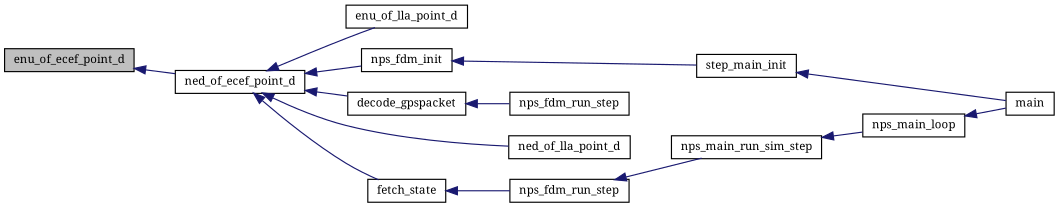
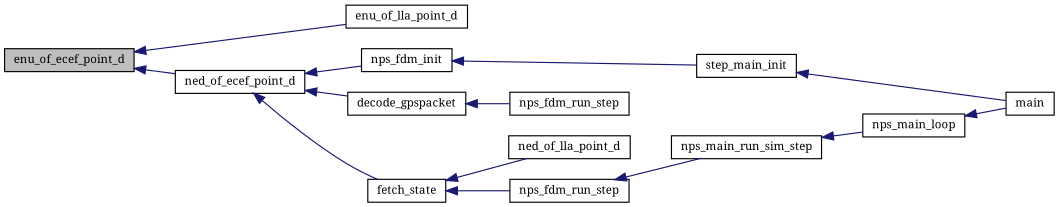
edge "enu_of_lla_point_d" -> "ned_of_ecef_point_d": now "enu_of_lla_point_d" -> "enu_of_ecef_point_d"
edge "ned_of_lla_point_d" -> "ned_of_ecef_point_d": now "ned_of_lla_point_d" -> "fetch_state"
